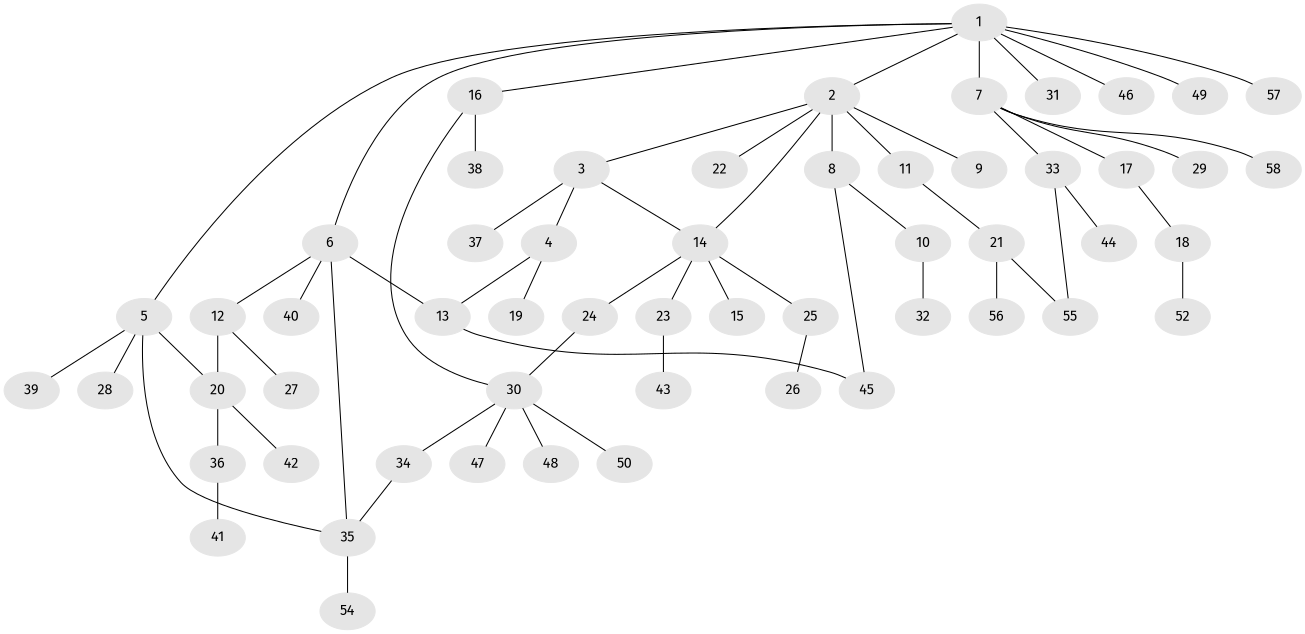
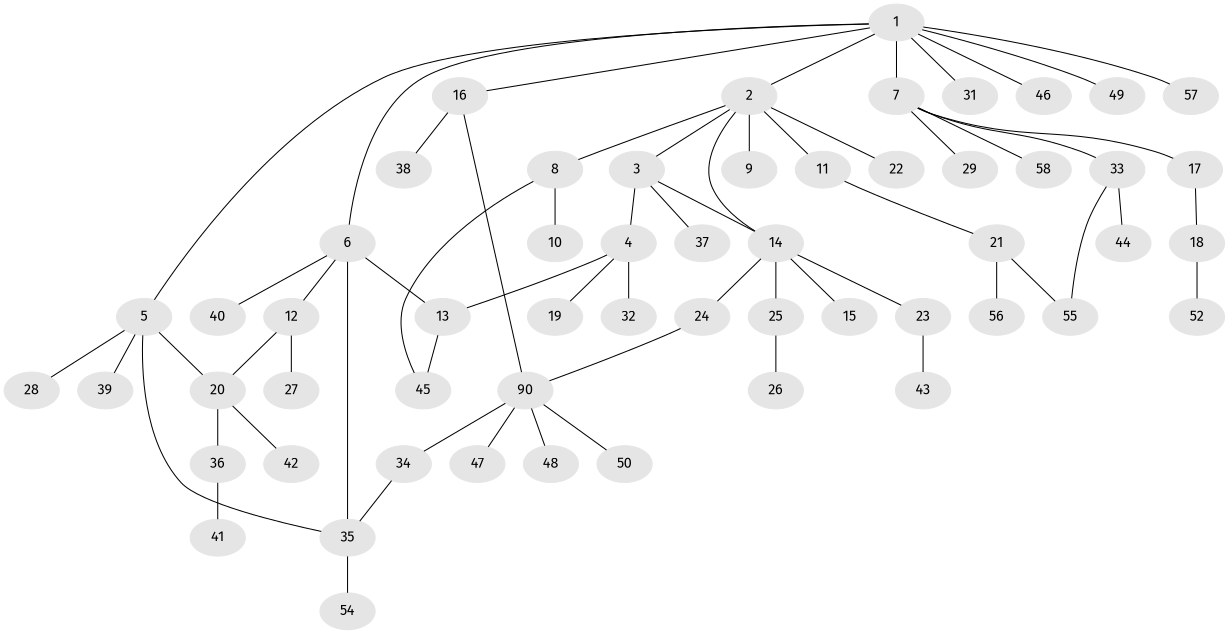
edge "10" -- "32": now "4" -- "32"
node "30": label "30" -> "90"
